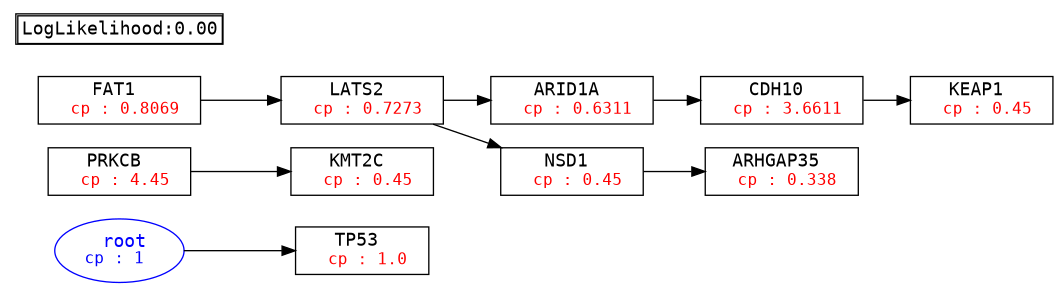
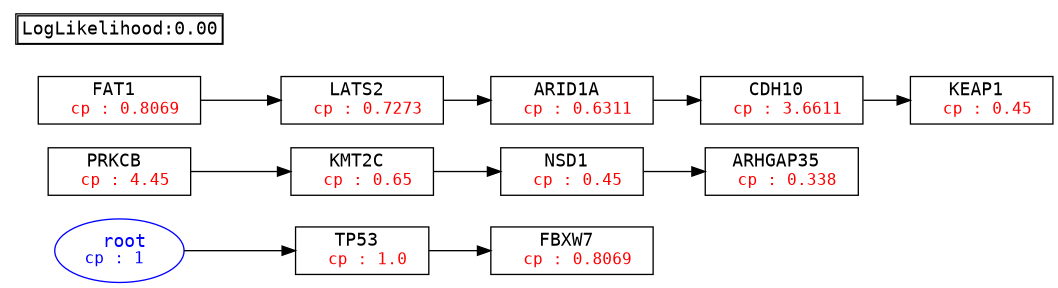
edge "LATS2" -> "NSD1": now "KMT2C" -> "NSD1"
node "KMT2C": text "cp : 0.45" -> "cp : 0.65"
node "FBXW7": added
